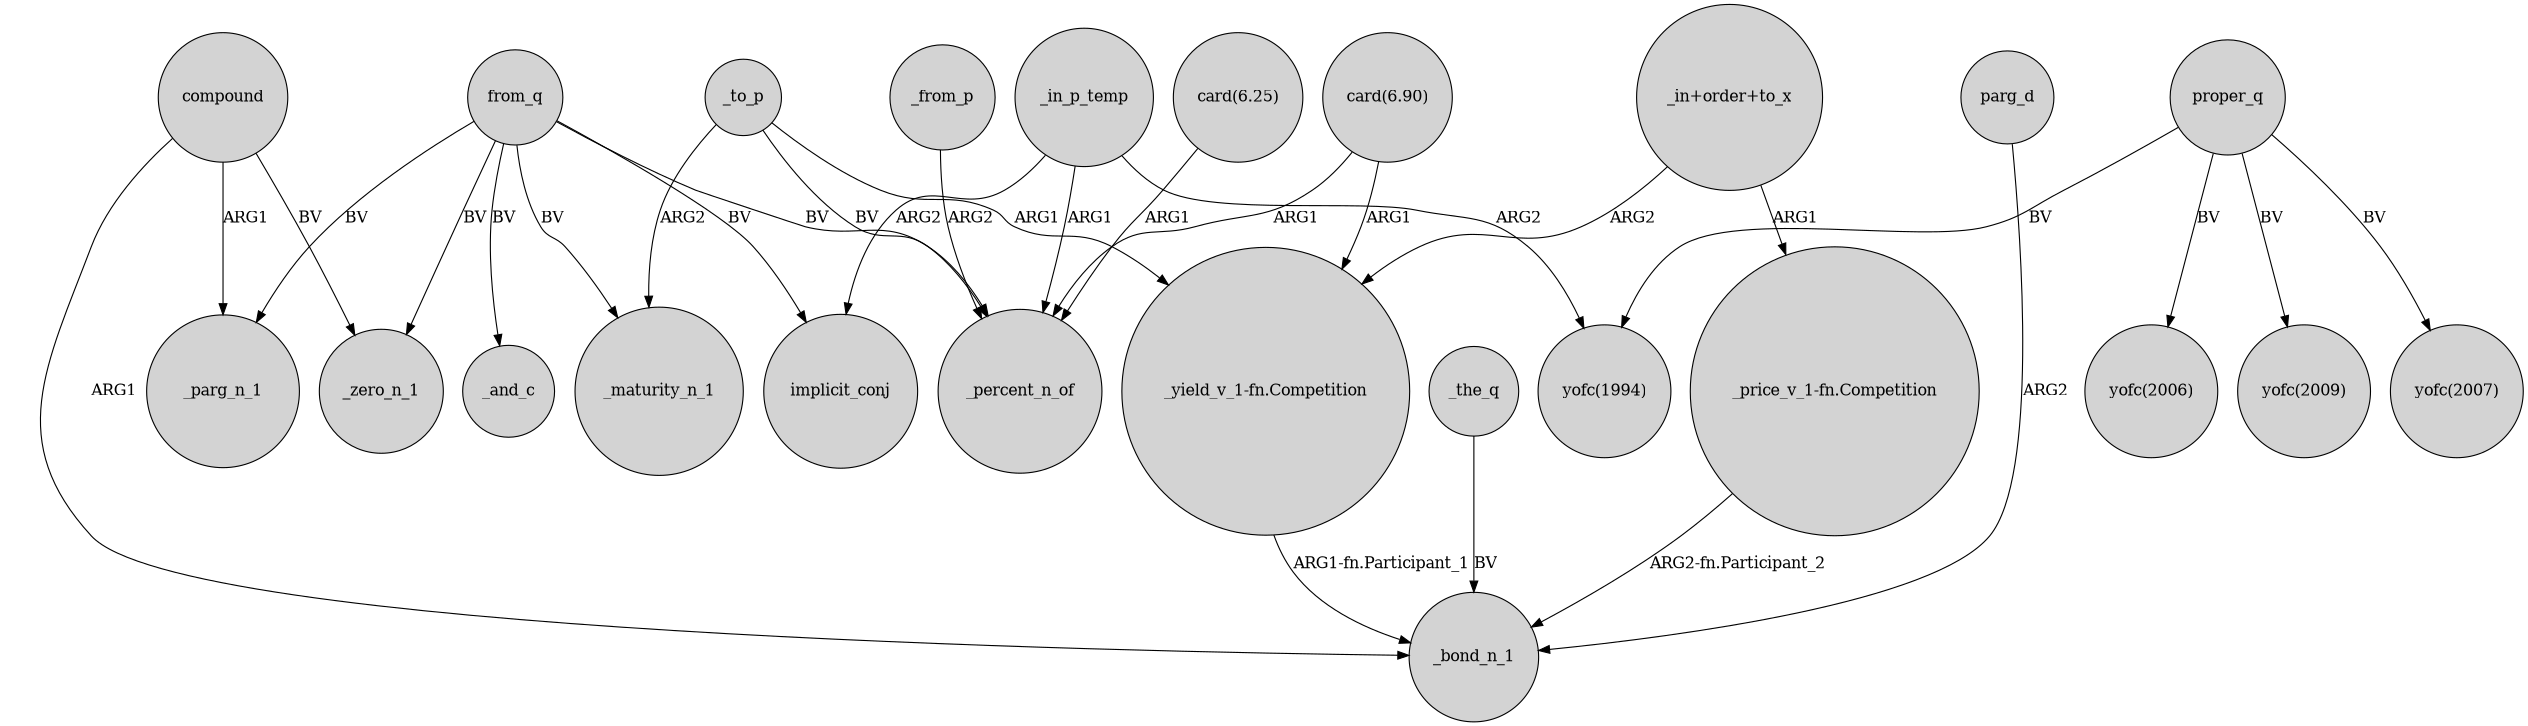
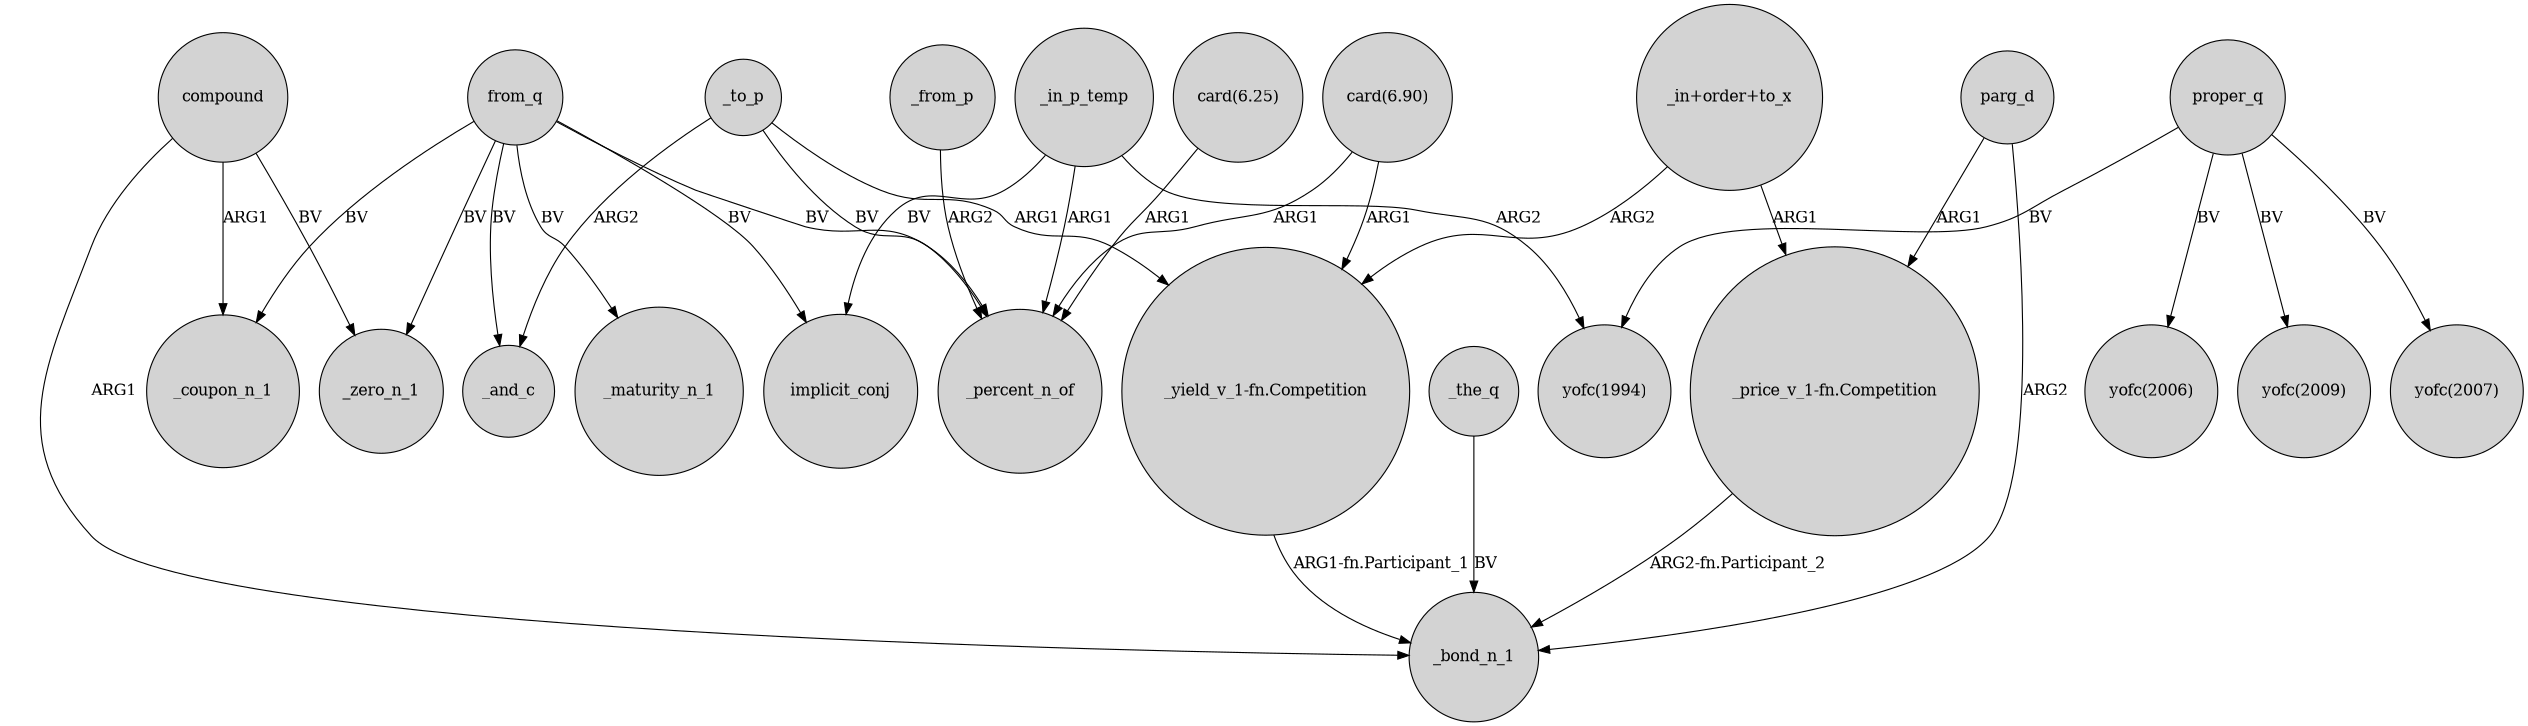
edge "parg_d" -> "_price_v_1-fn.Competition": added, label "ARG1"
edge "_to_p" -> "_maturity_n_1": now "_to_p" -> "_and_c"
edge "_in_p_temp" -> "implicit_conj": label "ARG2" -> "BV"
node "_parg_n_1": label "_parg_n_1" -> "_coupon_n_1"
